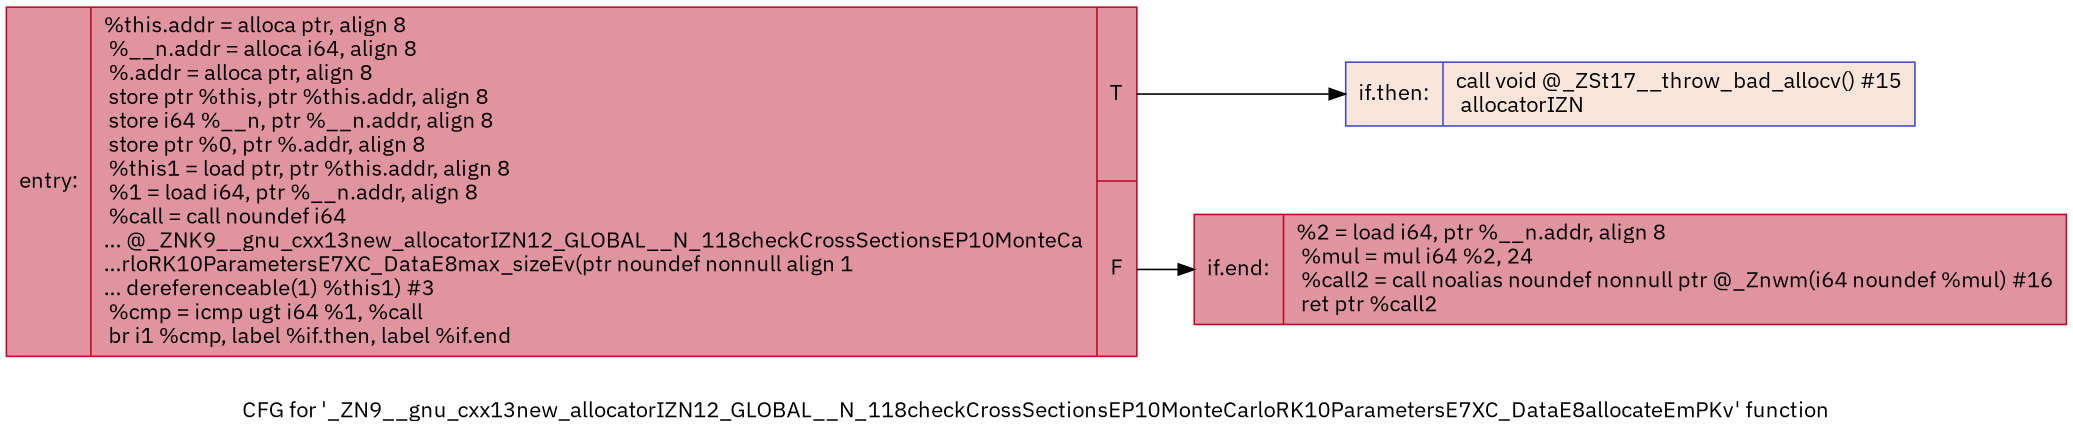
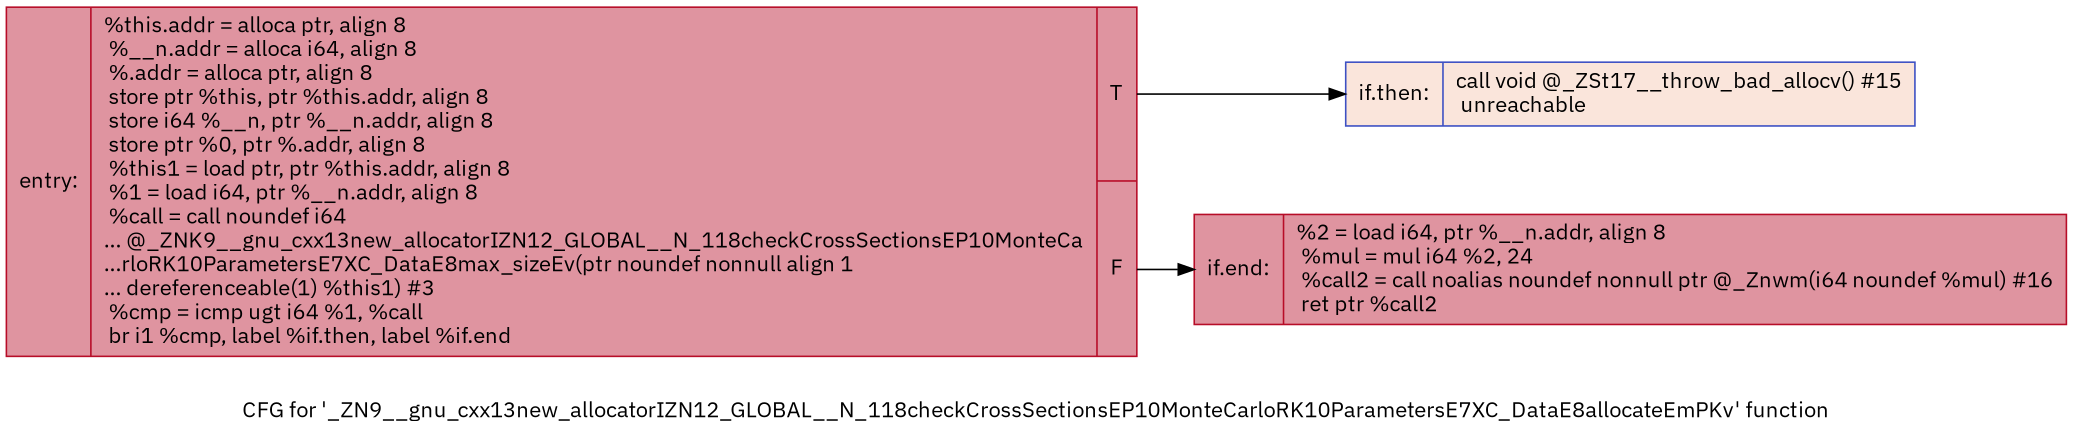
node "if.then:": text "allocatorIZN" -> "unreachable"
